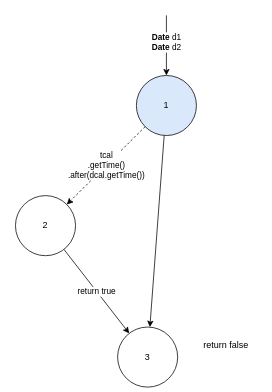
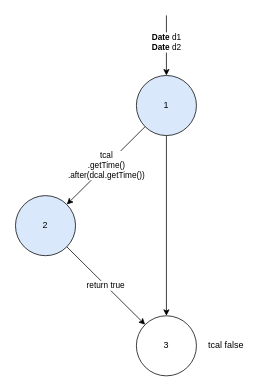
edge "1" -> "2": style dashed -> solid
node "2": fillcolor #ffffff -> #dae8fc
node "return false": label "return false" -> "tcal false"
node "3": moved (147, 357) -> (166, 345)
